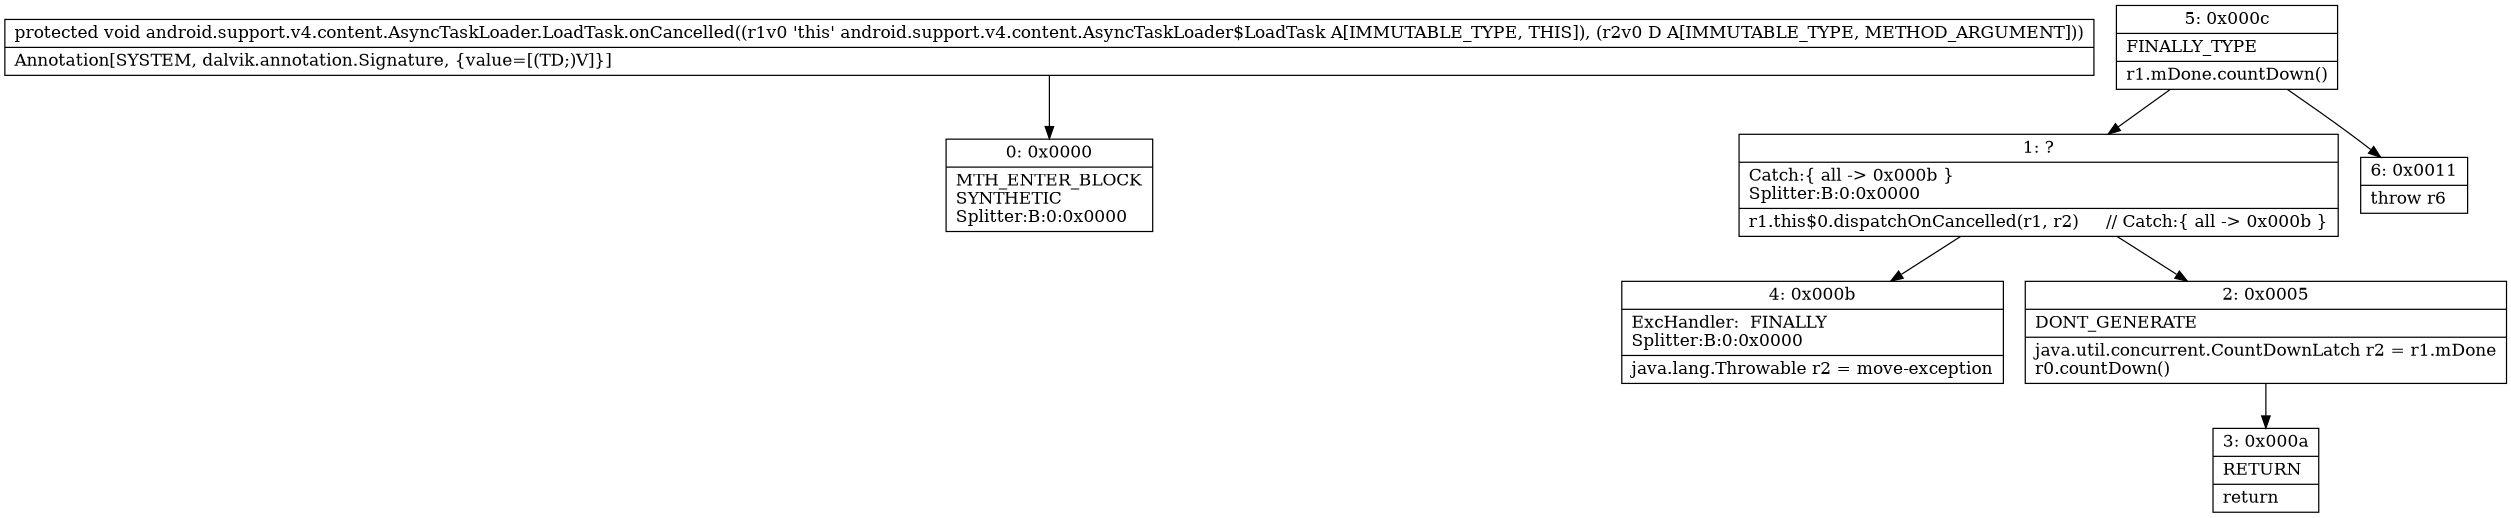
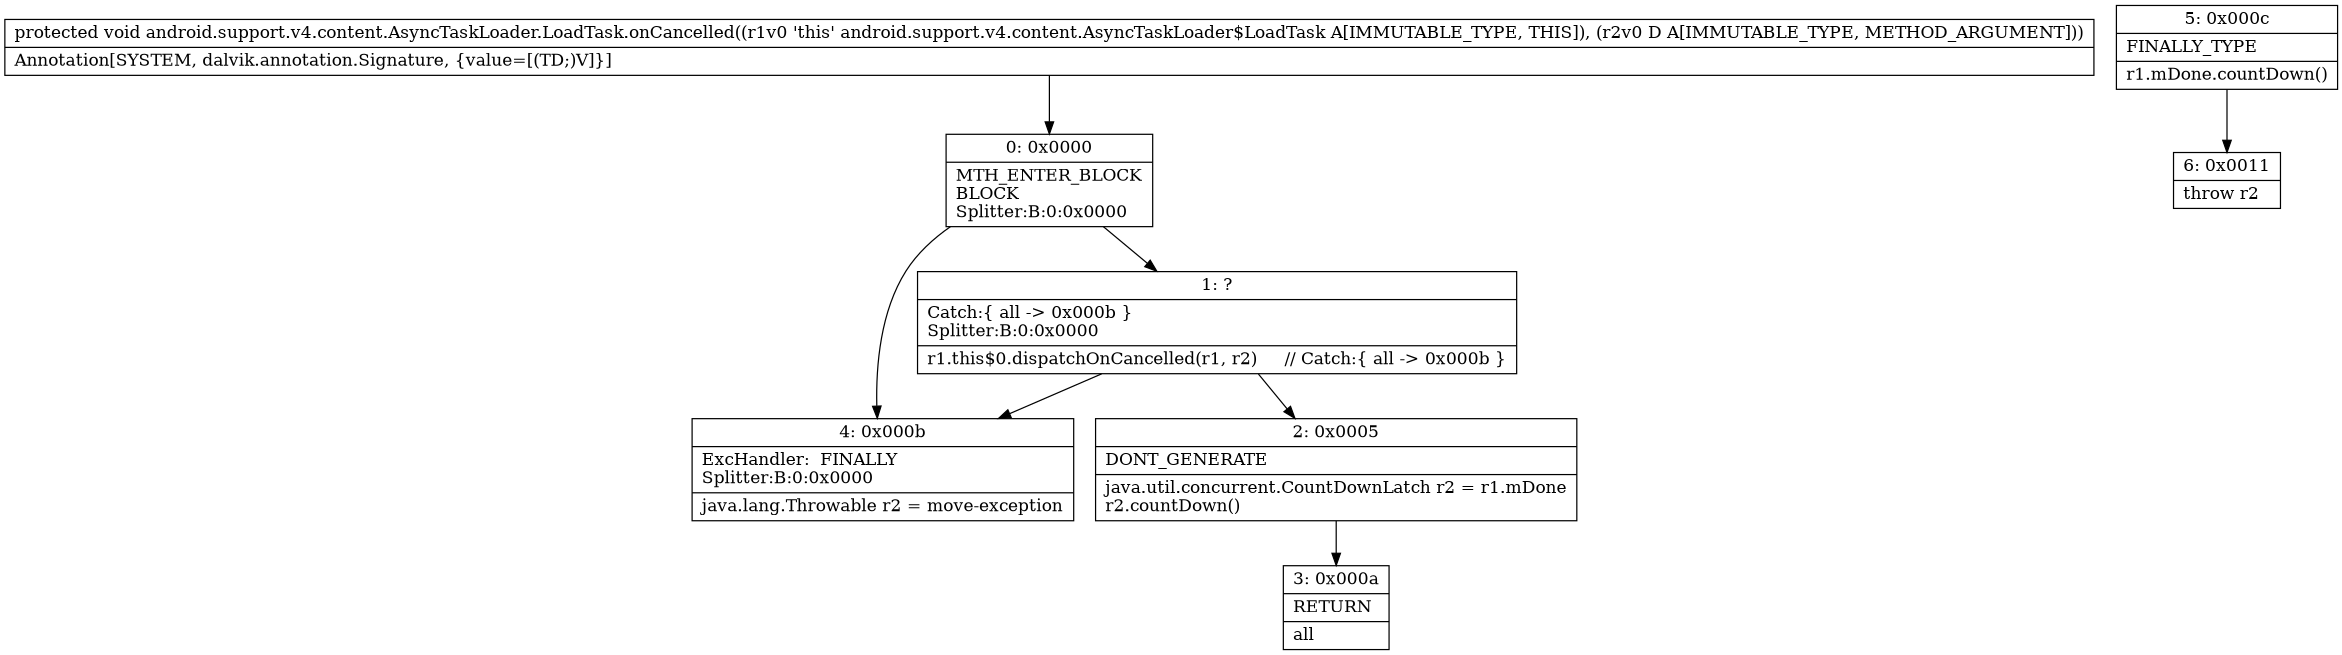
edge "5: 0x000c" -> "1: ?": now "0: 0x0000" -> "1: ?"
node "0: 0x0000": text "SYNTHETIC" -> "BLOCK"
node "6: 0x0011": text "throw r6" -> "throw r2"
edge "0: 0x0000" -> "4: 0x000b": added
node "2: 0x0005": text "r0.countDown()" -> "r2.countDown()"
node "3: 0x000a": text "return" -> "all"
